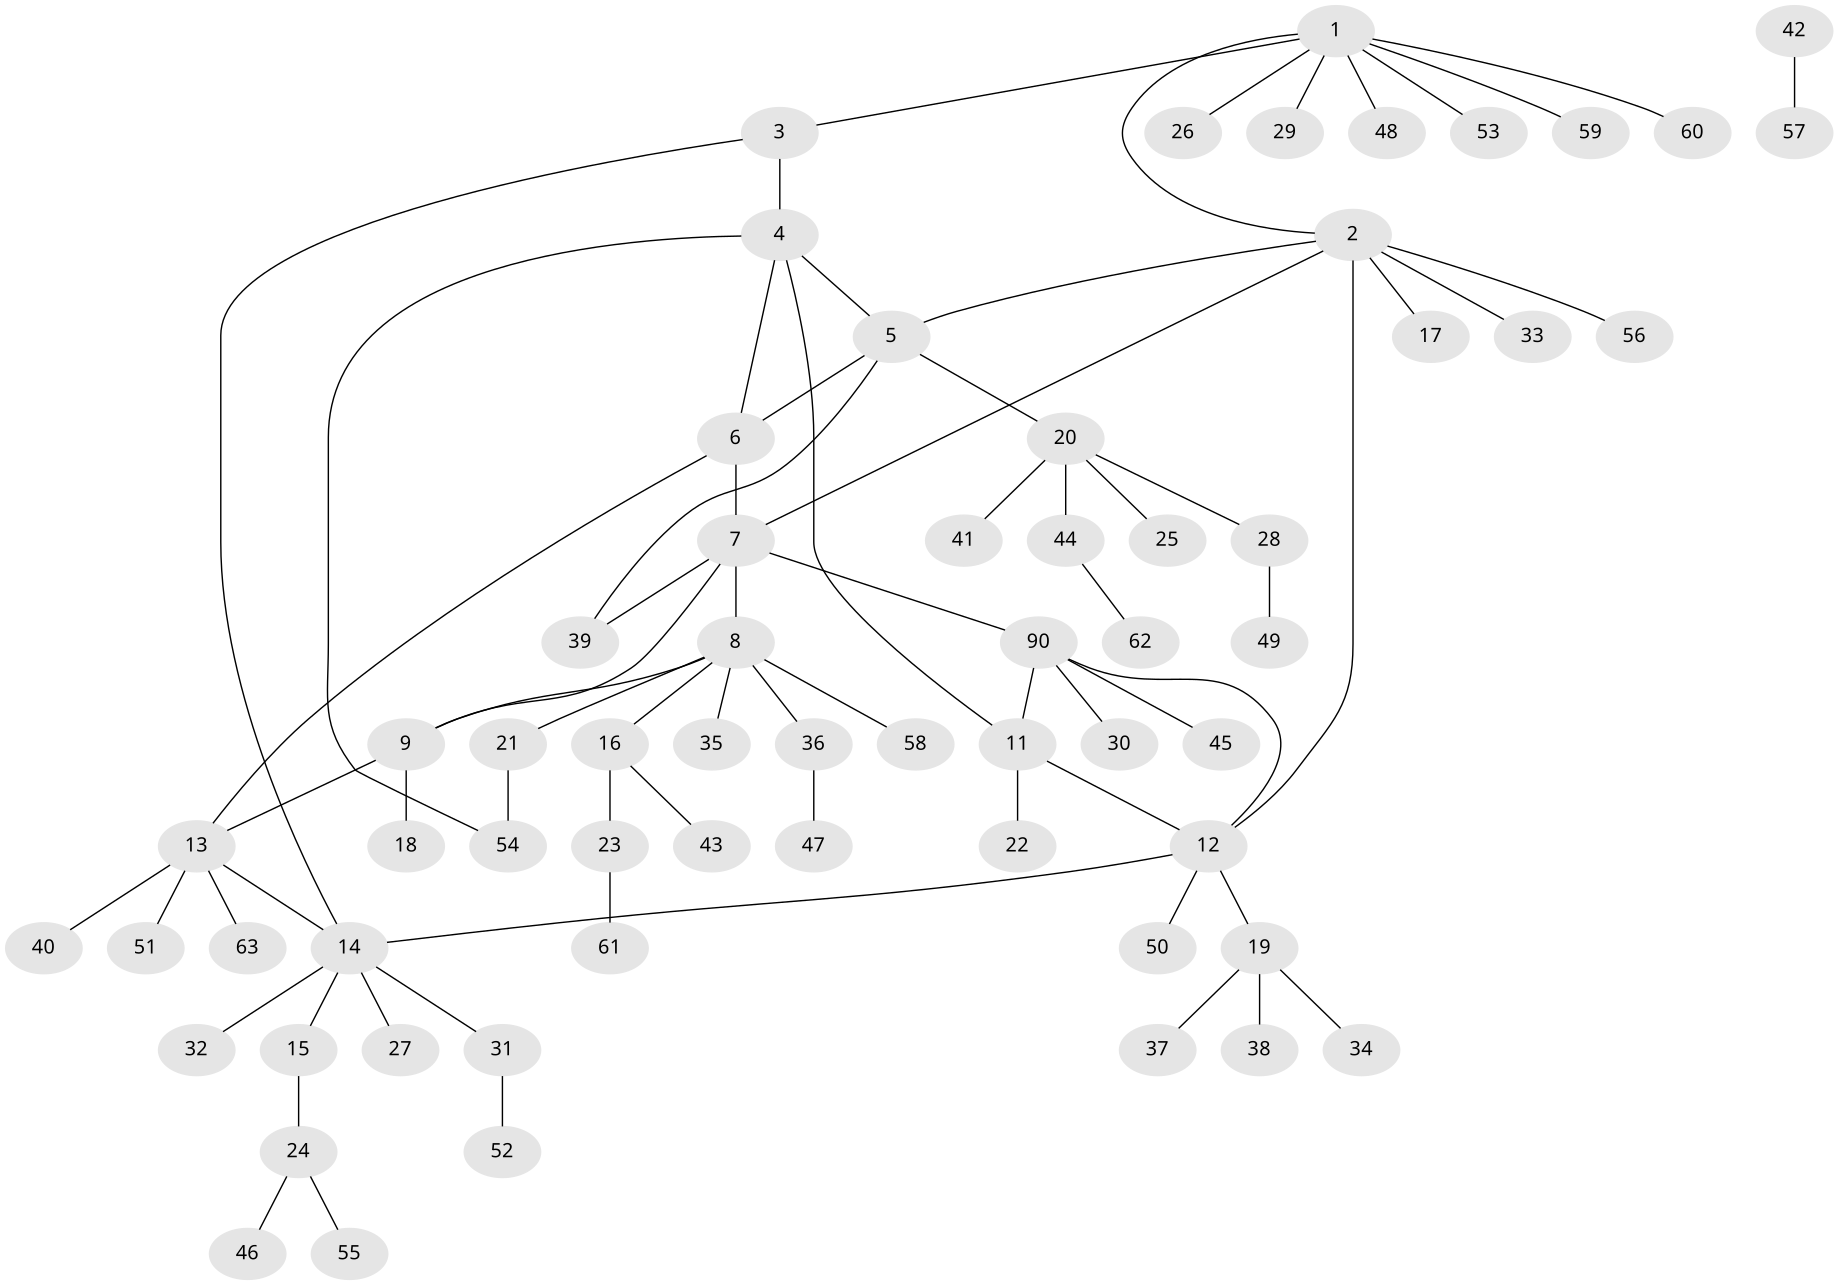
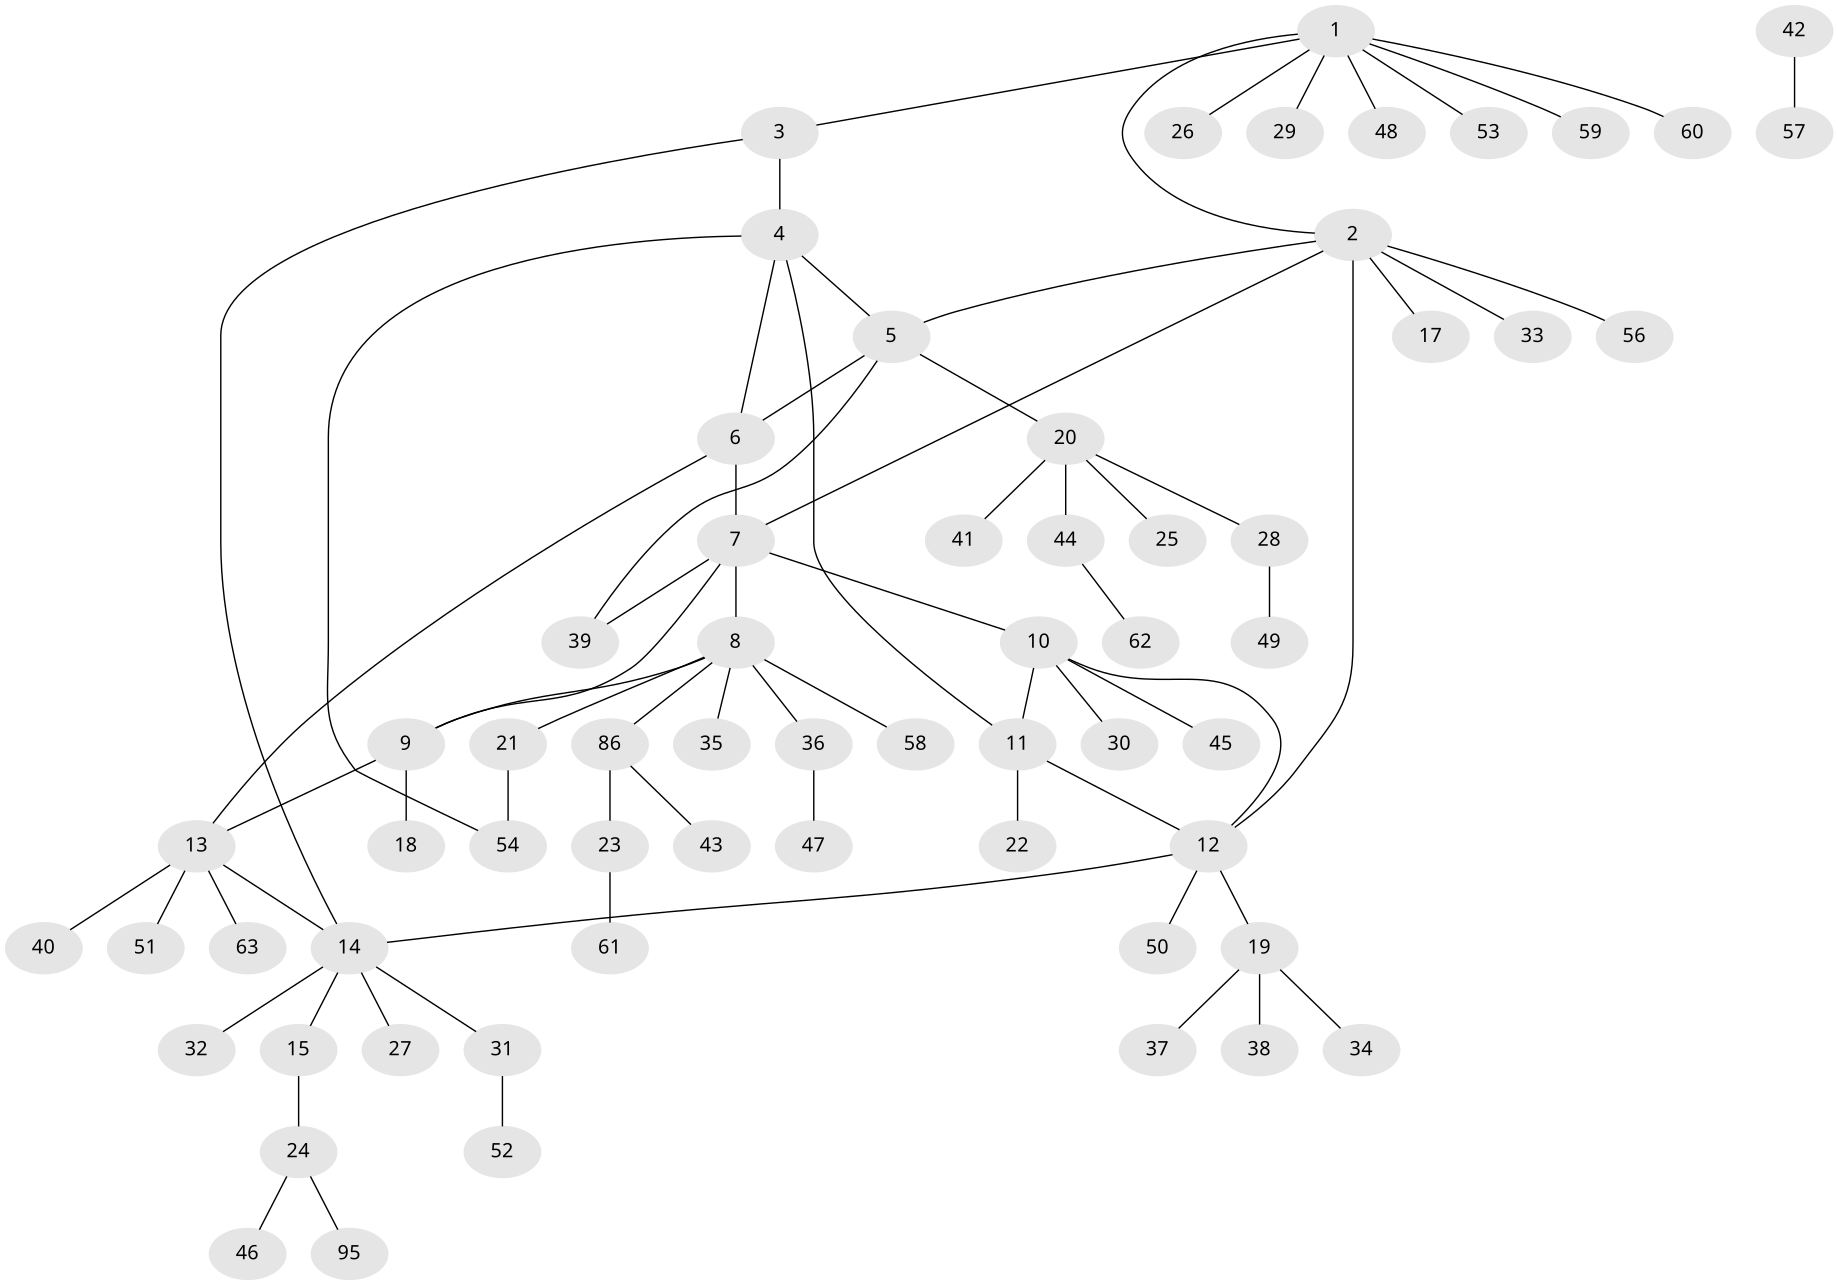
node "90": label "90" -> "10"
node "16": label "16" -> "86"
node "55": label "55" -> "95"
